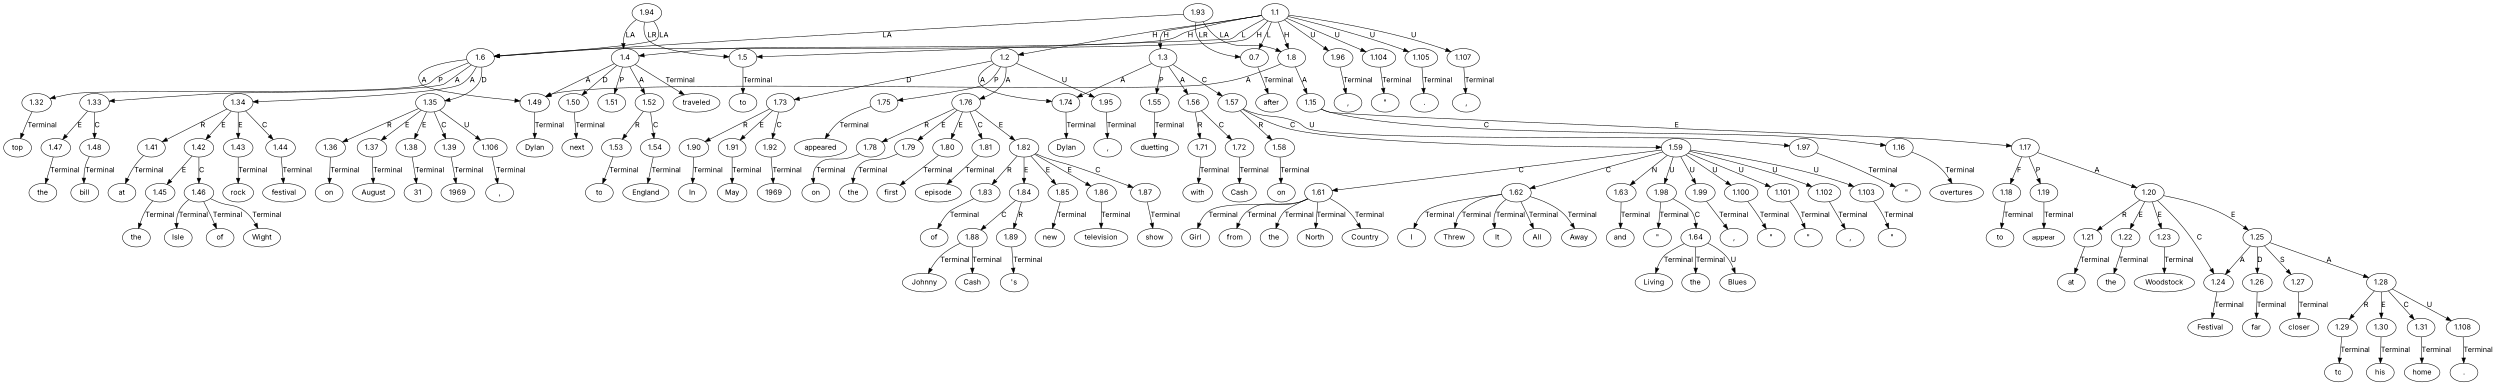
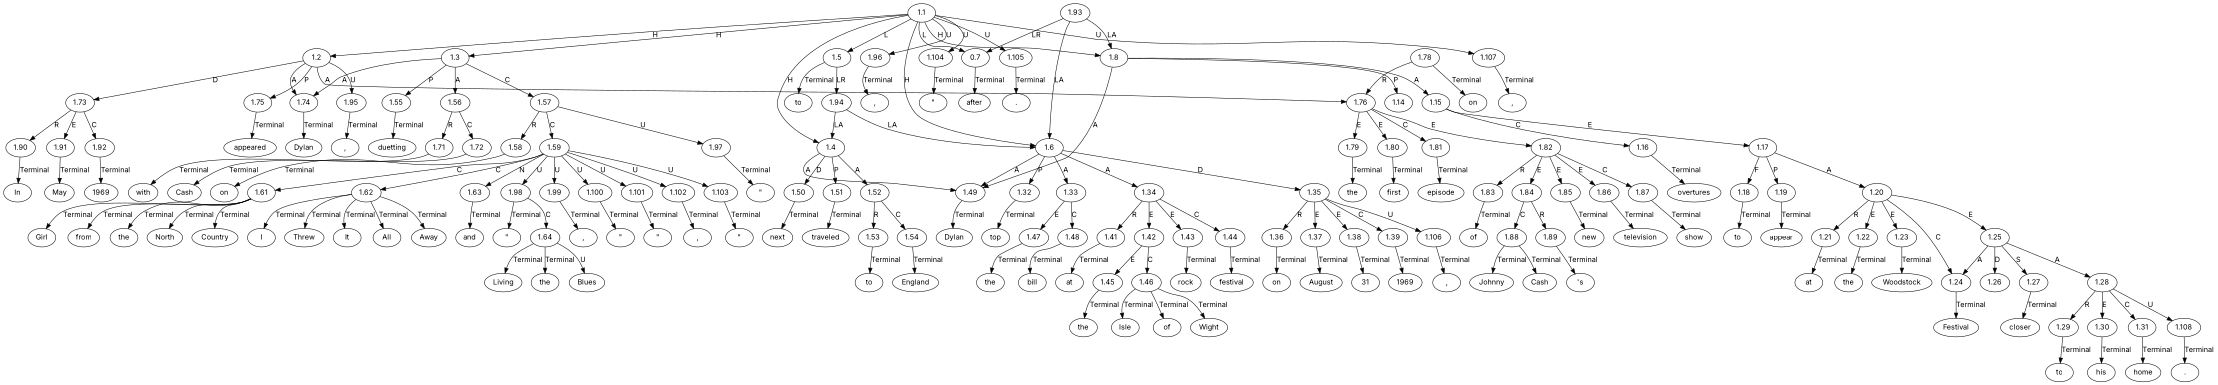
edge "1.94" -> "1.5": reversed
edge "1.4" -> "traveled": now "1.51" -> "traveled"
node "1.14": added
edge "1.76" -> "1.78": reversed
node "far": removed
